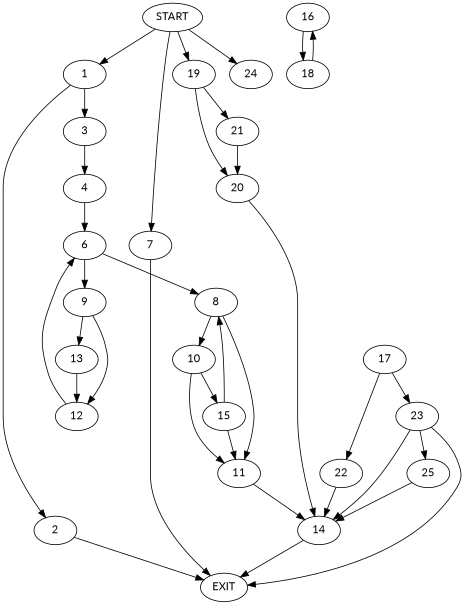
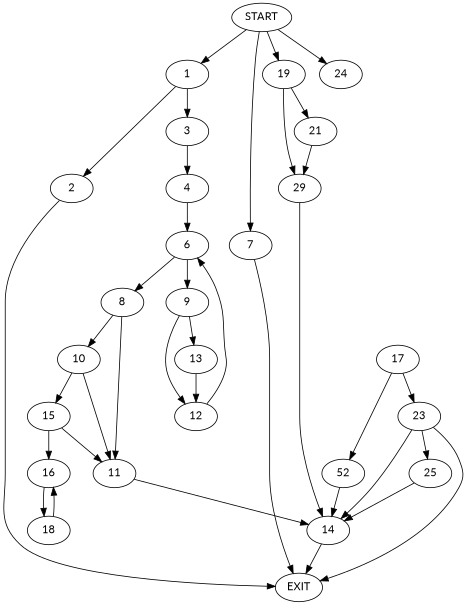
node "20": label "20" -> "29"
edge "15" -> "8": now "15" -> "16"
node "22": label "22" -> "52"
